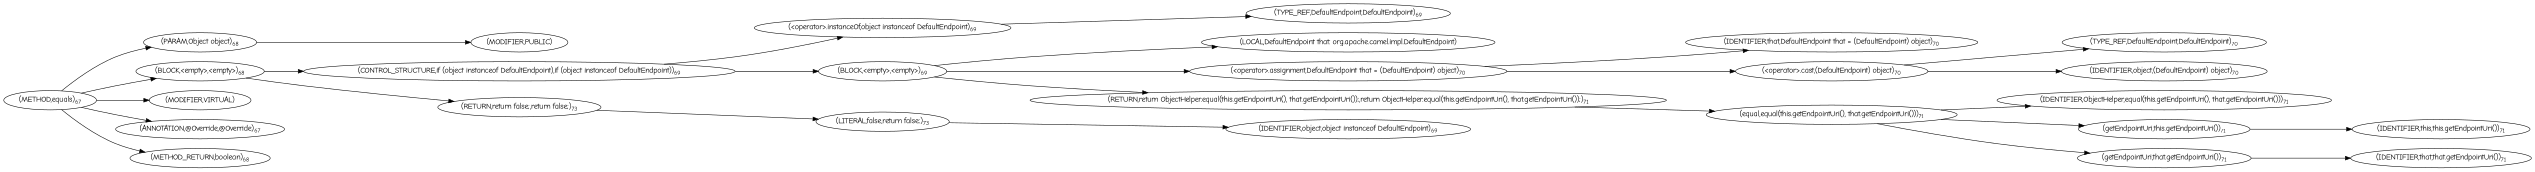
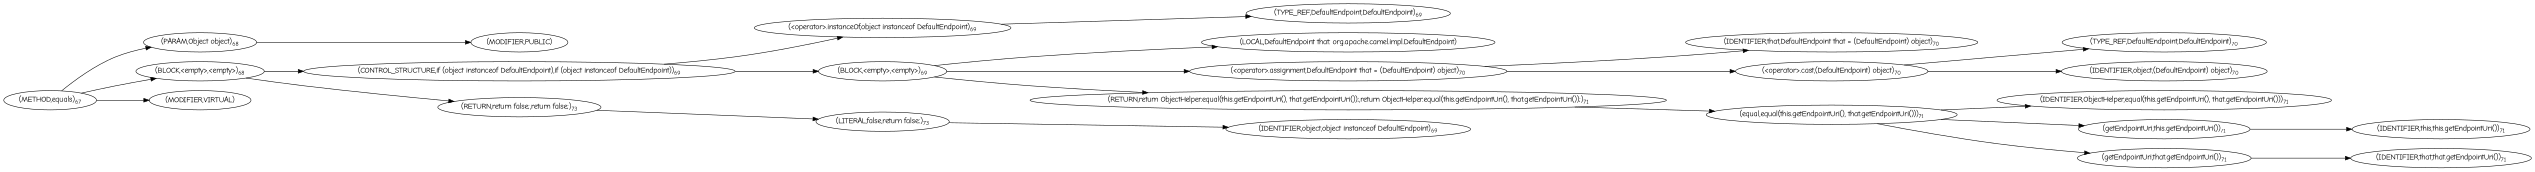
node "(ANNOTATION,@Override,@Override)": removed
node "(METHOD_RETURN,boolean)": removed
